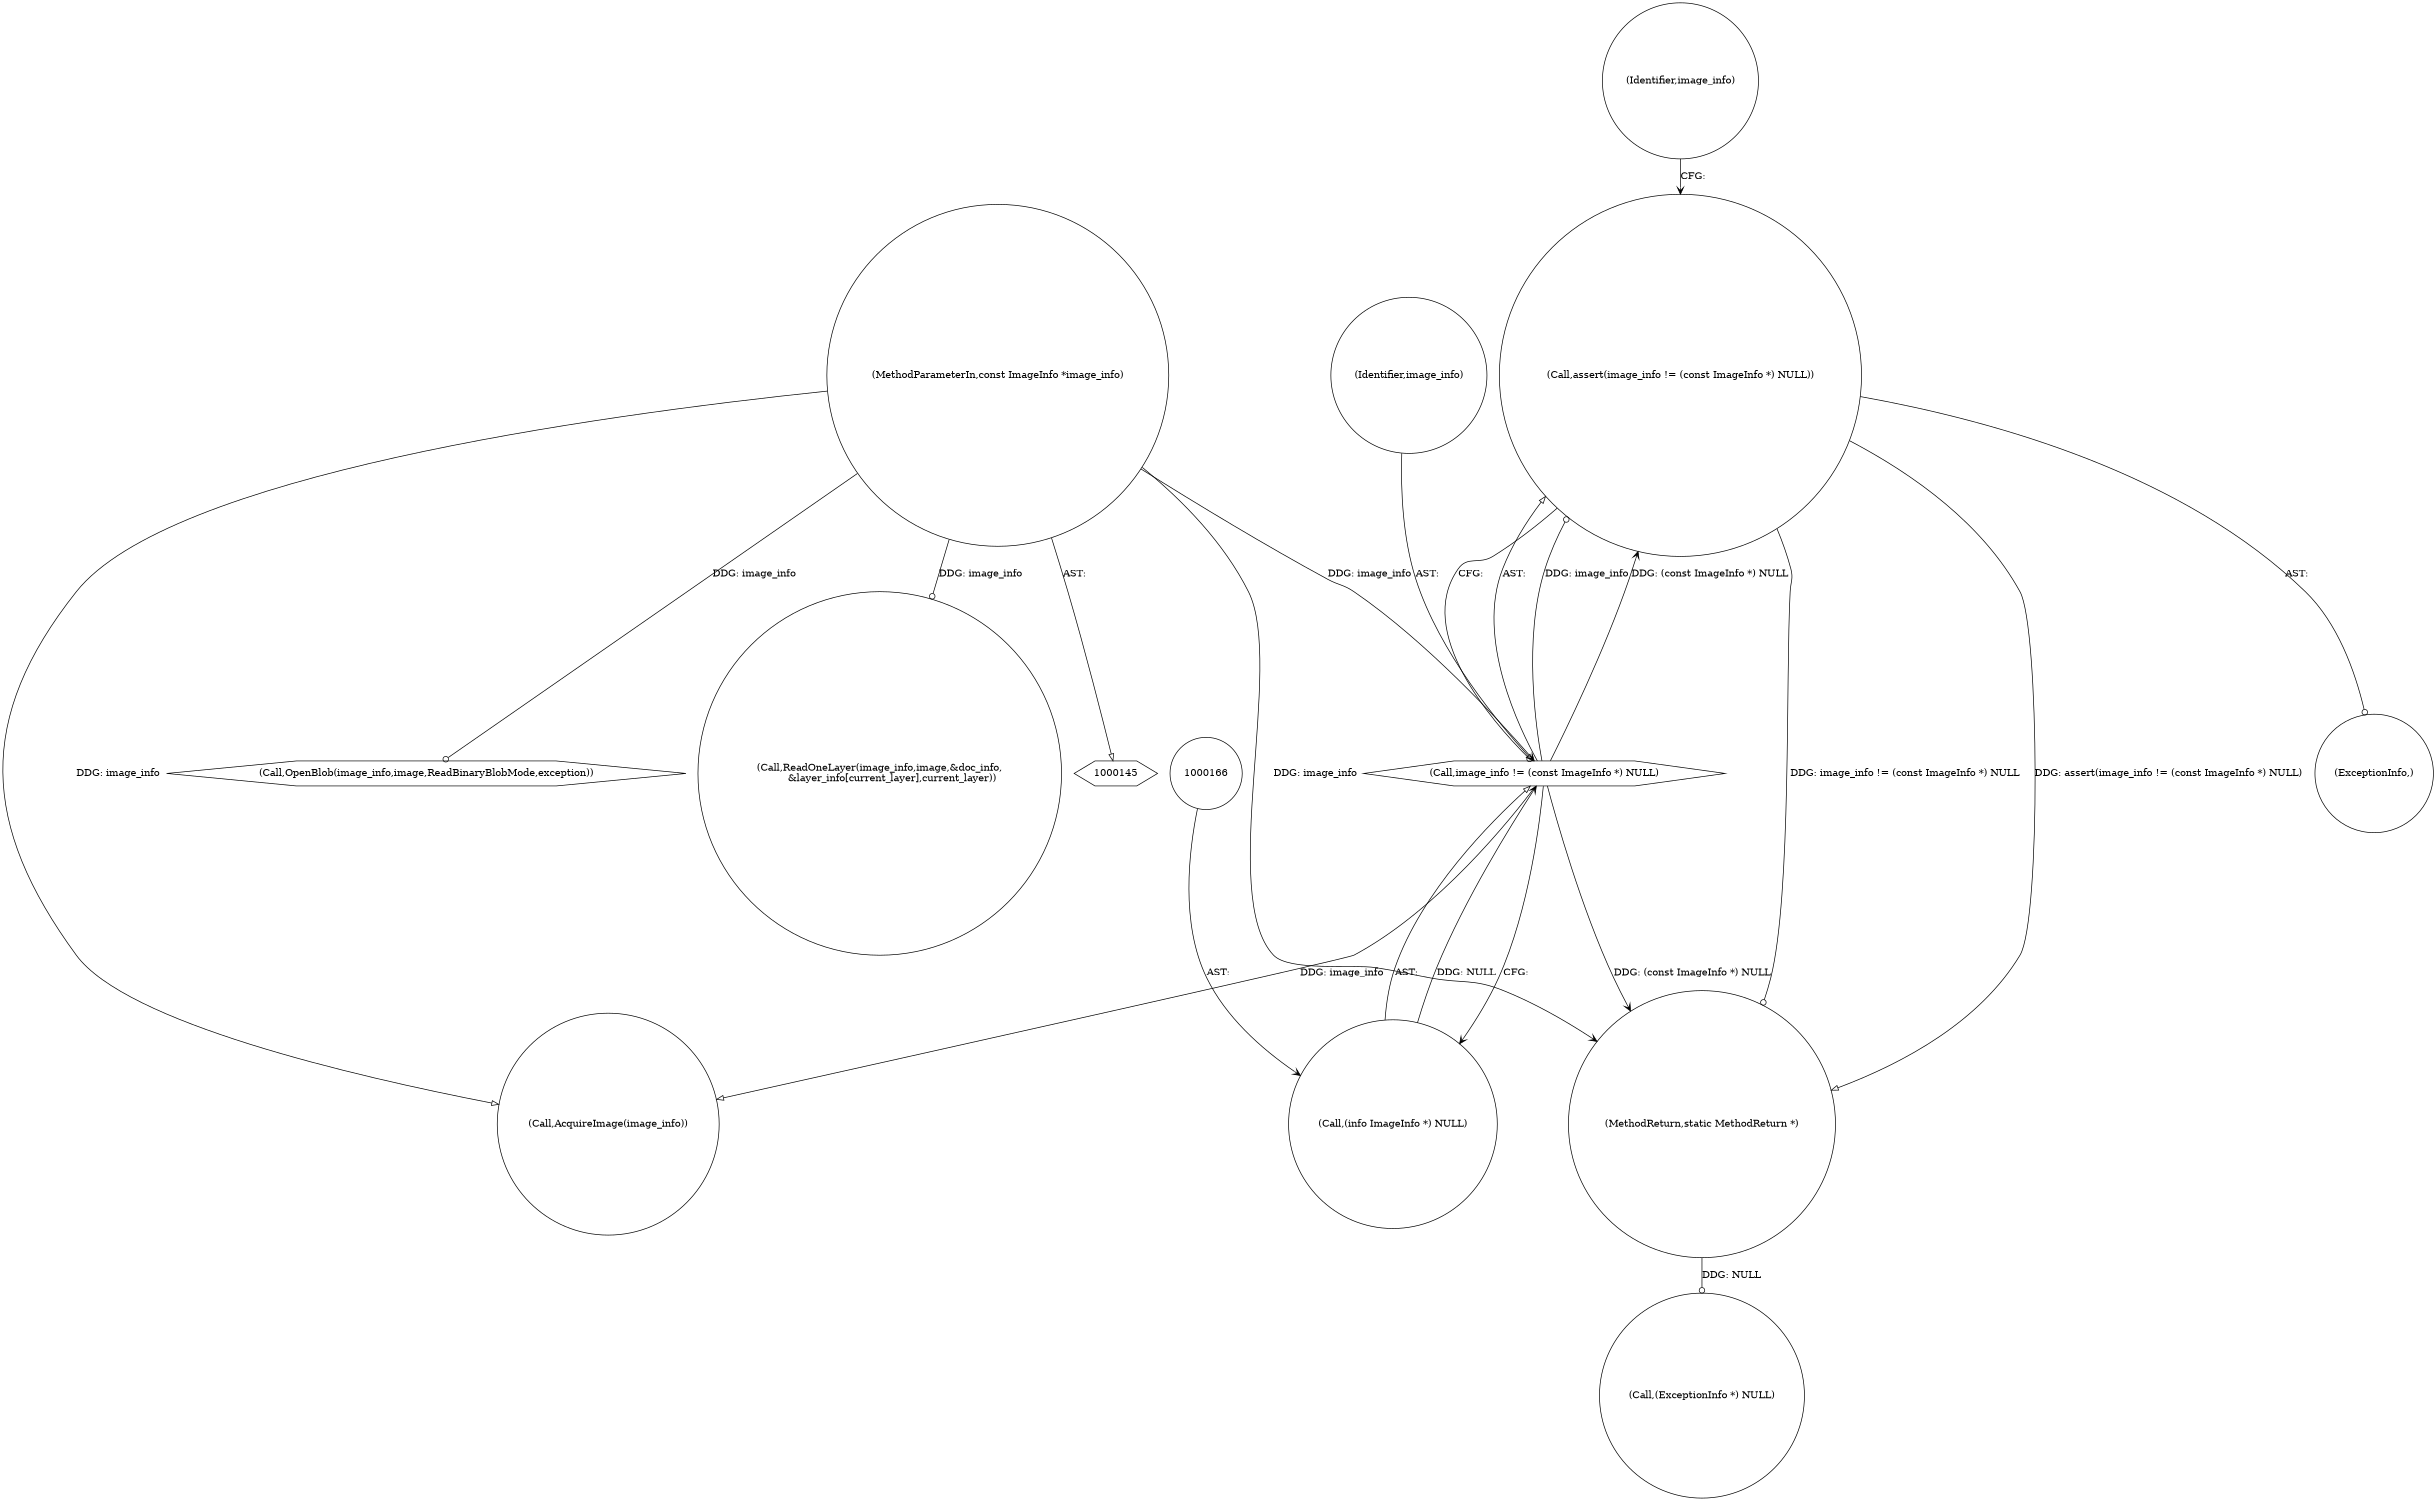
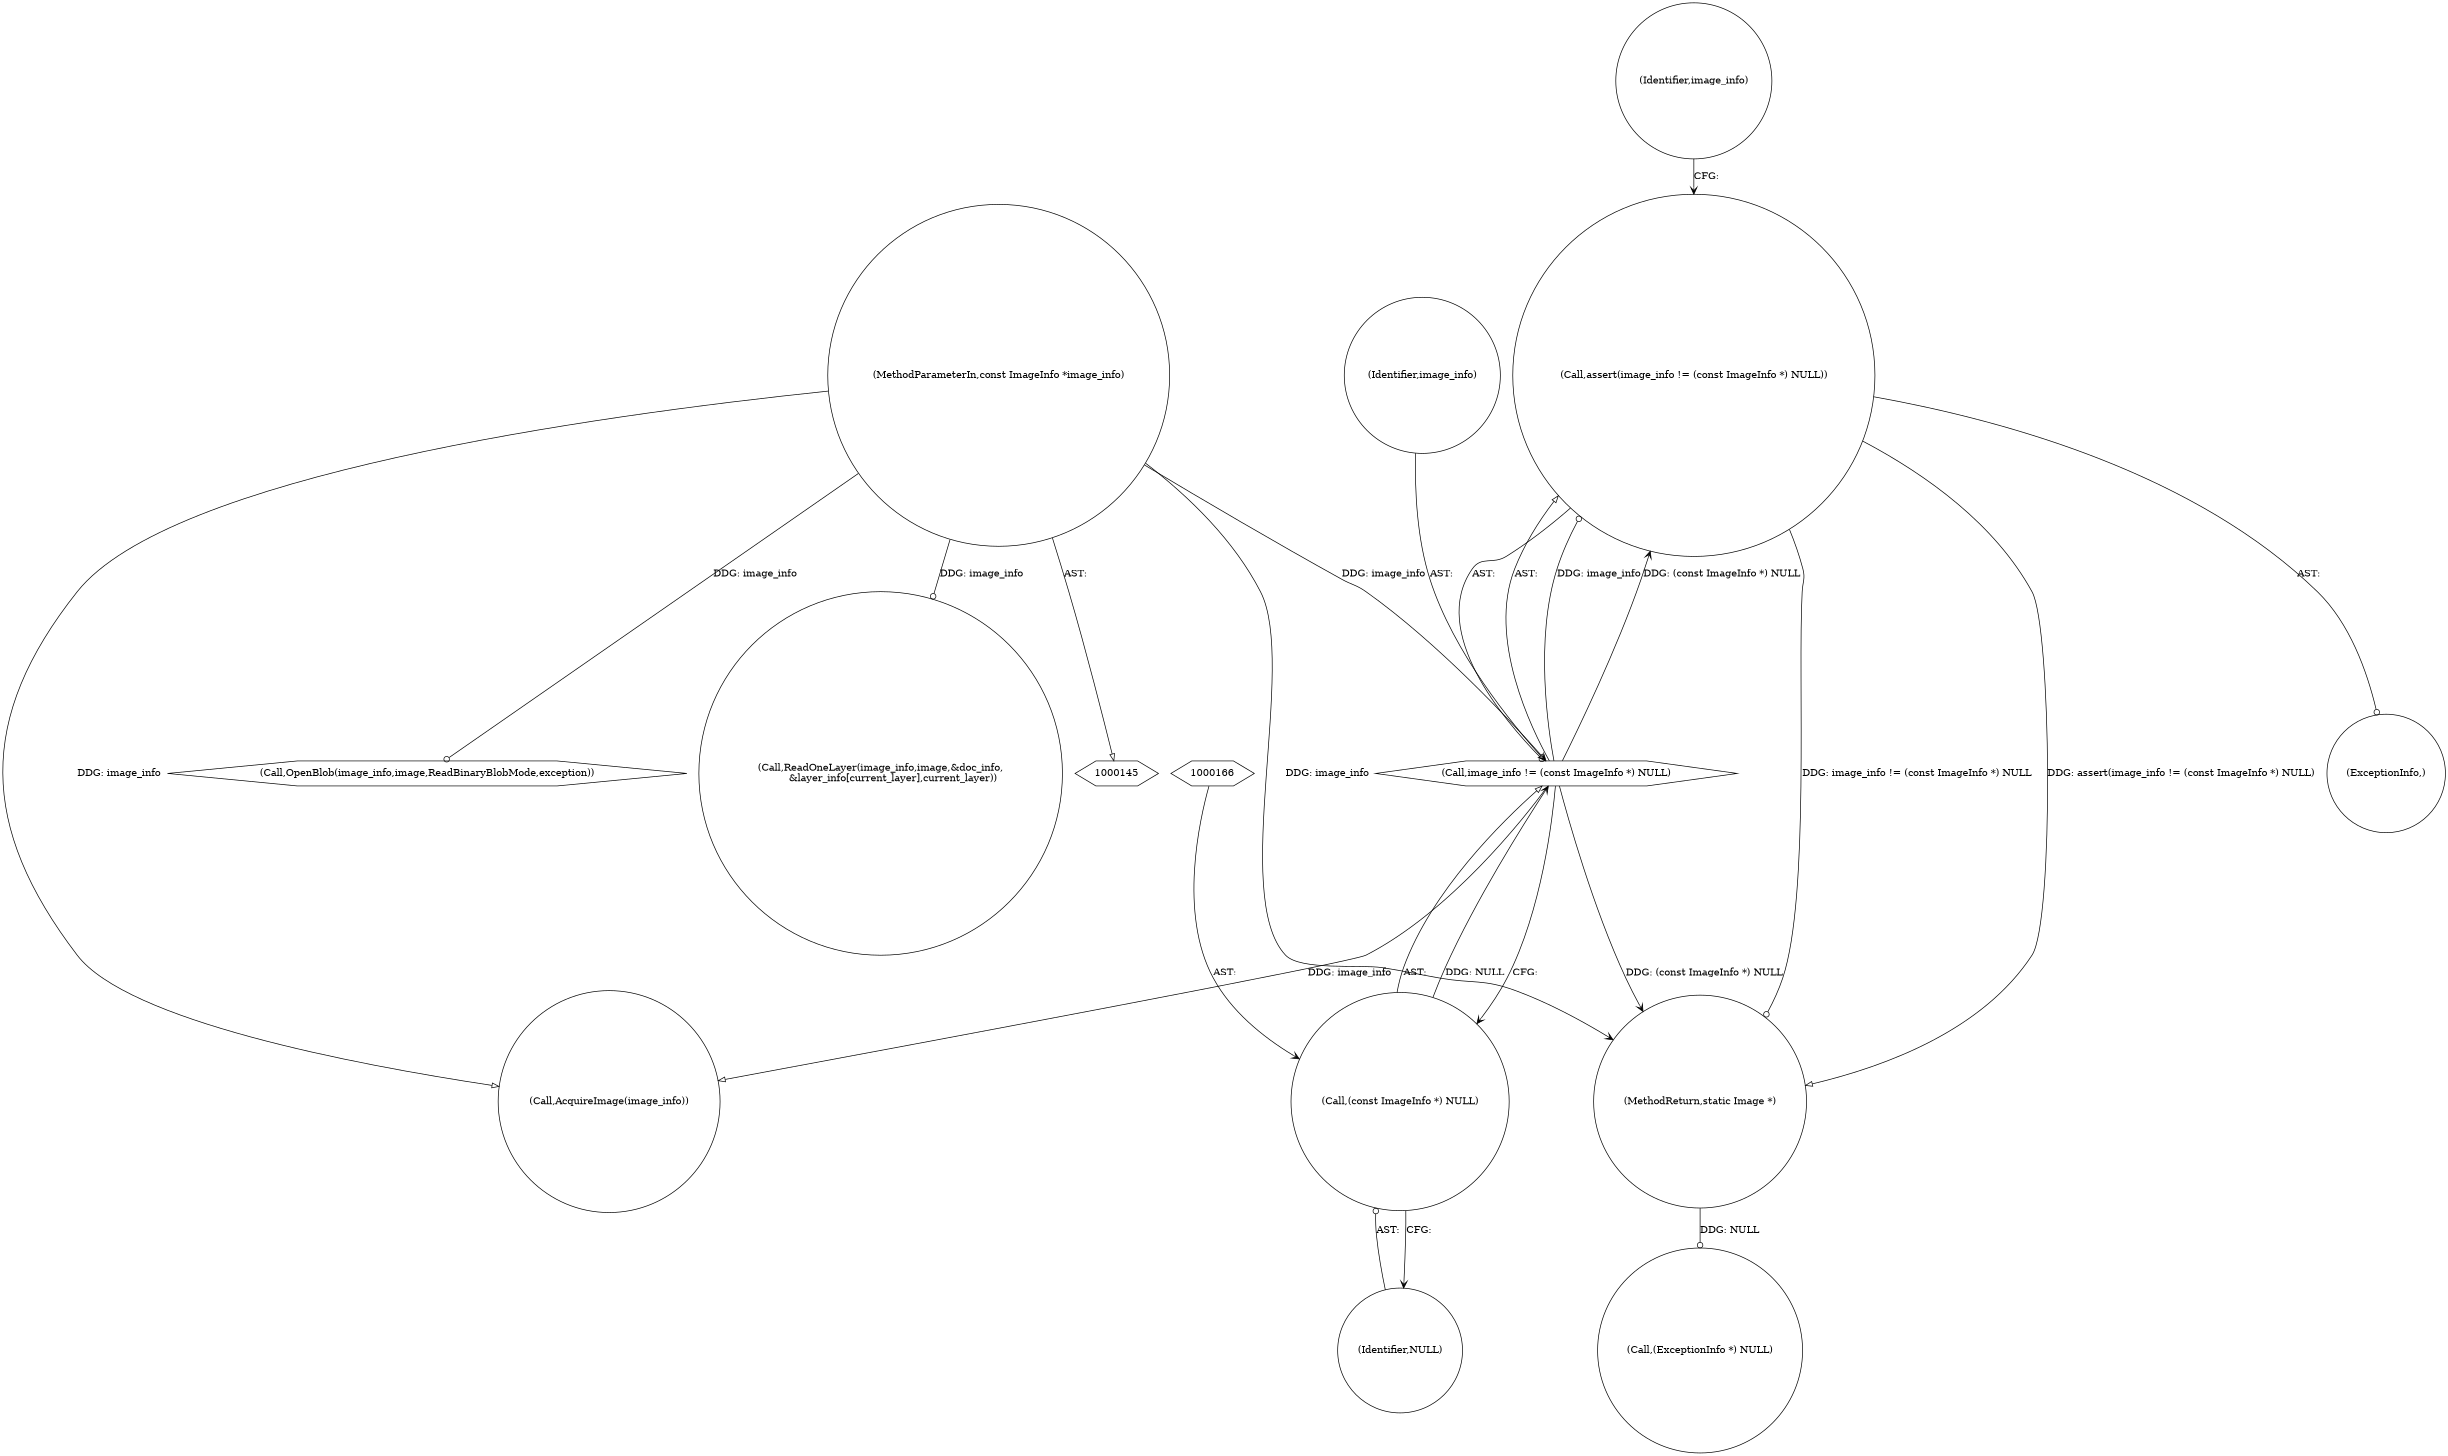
edge "(Call,assert(image_info != (const ImageInfo *) NULL))" -> "(Call,image_info != (const ImageInfo *) NULL)": label "CFG: " -> "AST: "
node "1000166": shape circle -> hexagon
node "(Call,(info ImageInfo *) NULL)": label "(Call,(info ImageInfo *) NULL)" -> "(Call,(const ImageInfo *) NULL)"
node "(MethodReturn,static MethodReturn *)": label "(MethodReturn,static MethodReturn *)" -> "(MethodReturn,static Image *)"
node "(Identifier,NULL)": added
